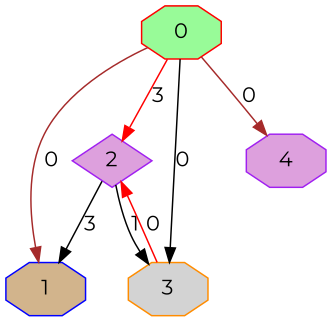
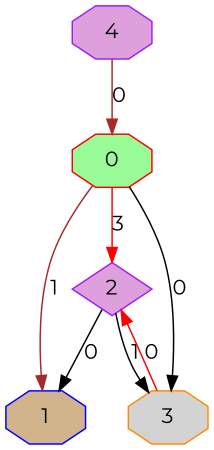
edge "0" -> "4": reversed
edge "0" -> "1": label "0" -> "1"
edge "2" -> "1": label "3" -> "0"
